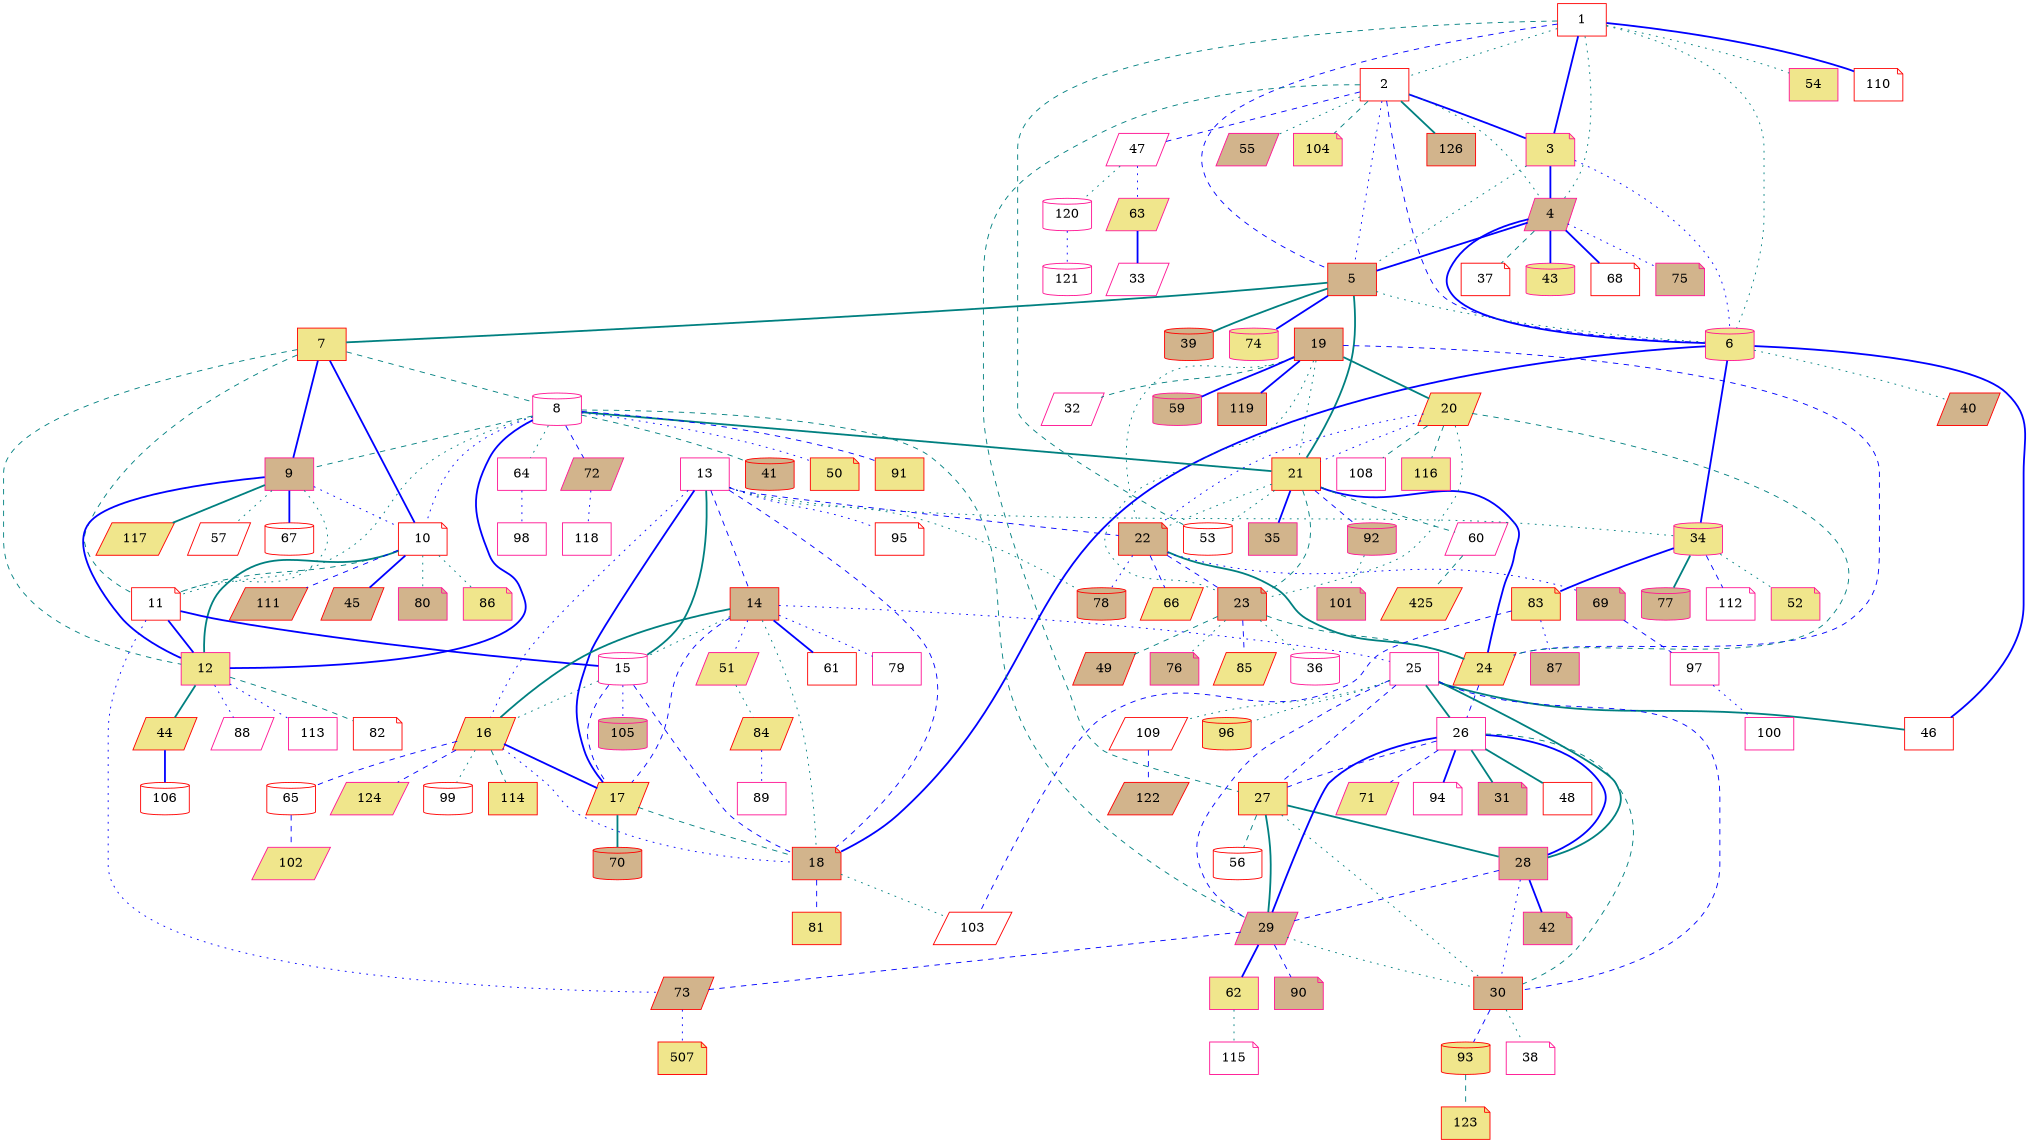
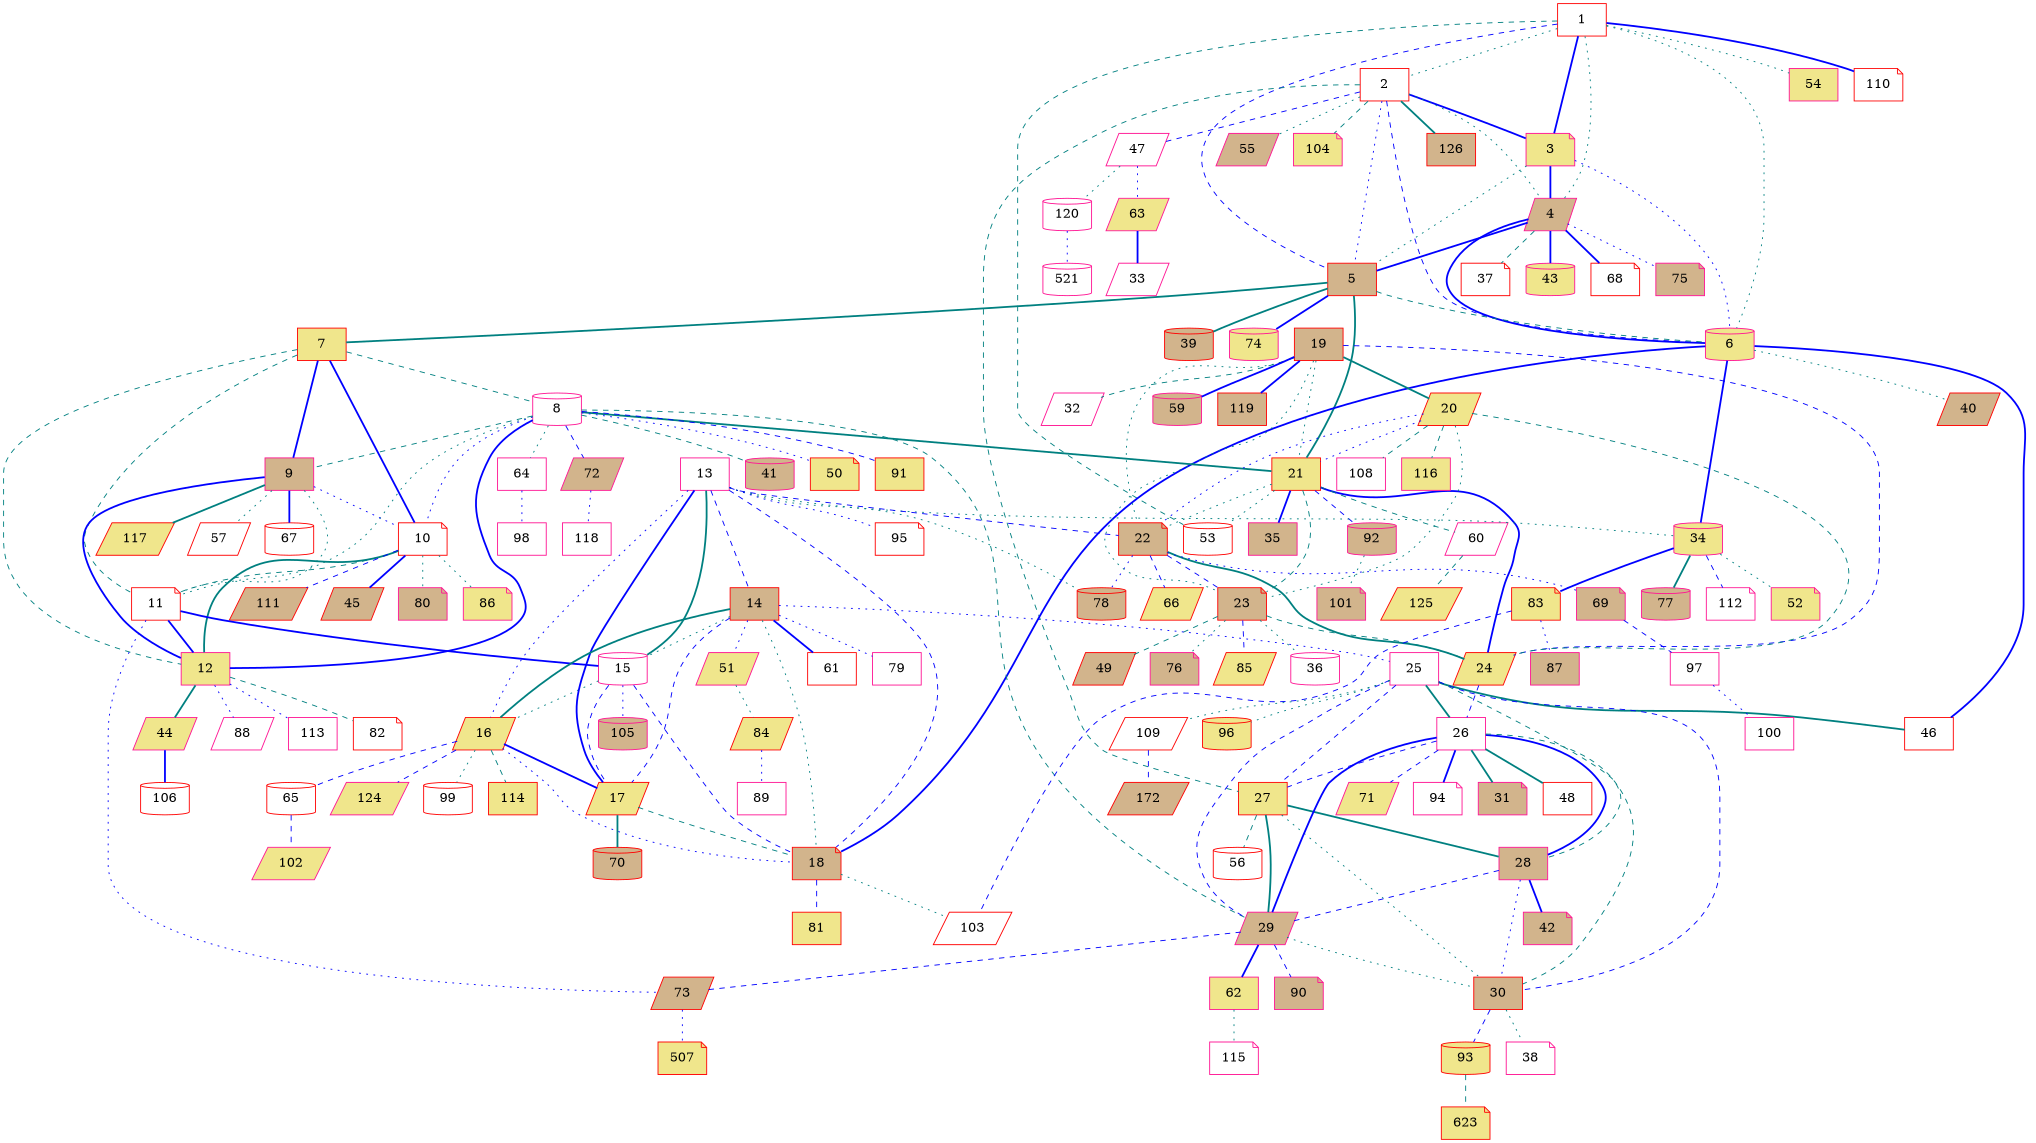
node "121": label "121" -> "521"
edge "5" -- "6": style dotted -> dashed
node "41": color red -> deeppink
node "425": label "425" -> "125"
edge "25" -- "28": style bold -> dashed
node "44": color red -> deeppink
node "122": label "122" -> "172"
node "123": label "123" -> "623"
